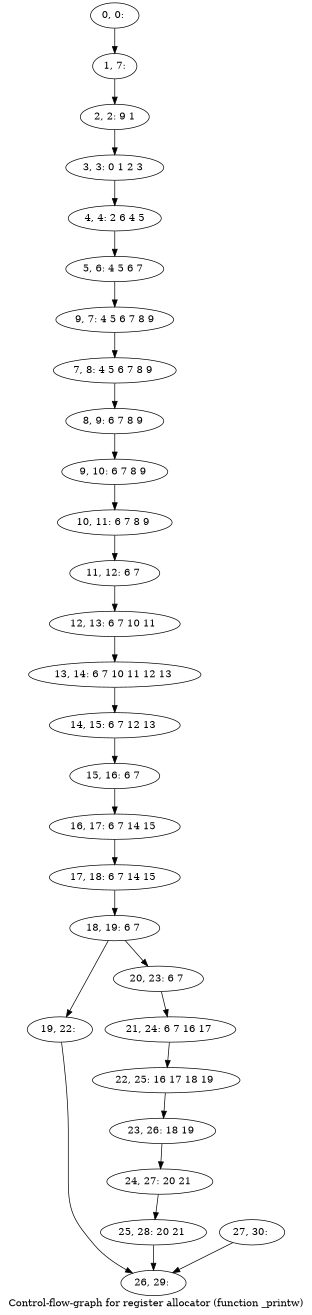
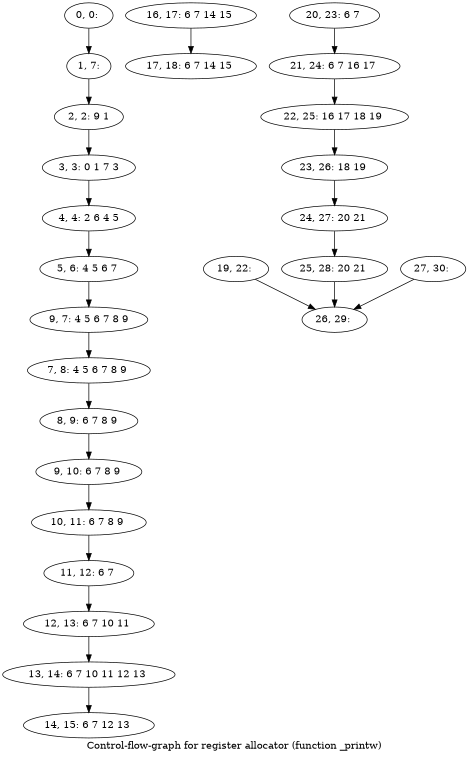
node "3, 3: 0 1 2 3": label "3, 3: 0 1 2 3" -> "3, 3: 0 1 7 3"
node "15, 16: 6 7": removed
node "18, 19: 6 7": removed
